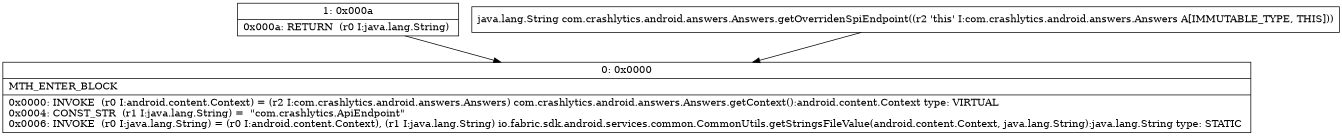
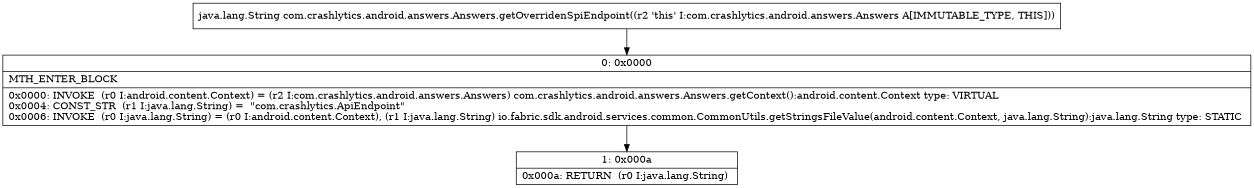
edge "1: 0x000a" -> "0: 0x0000": reversed
